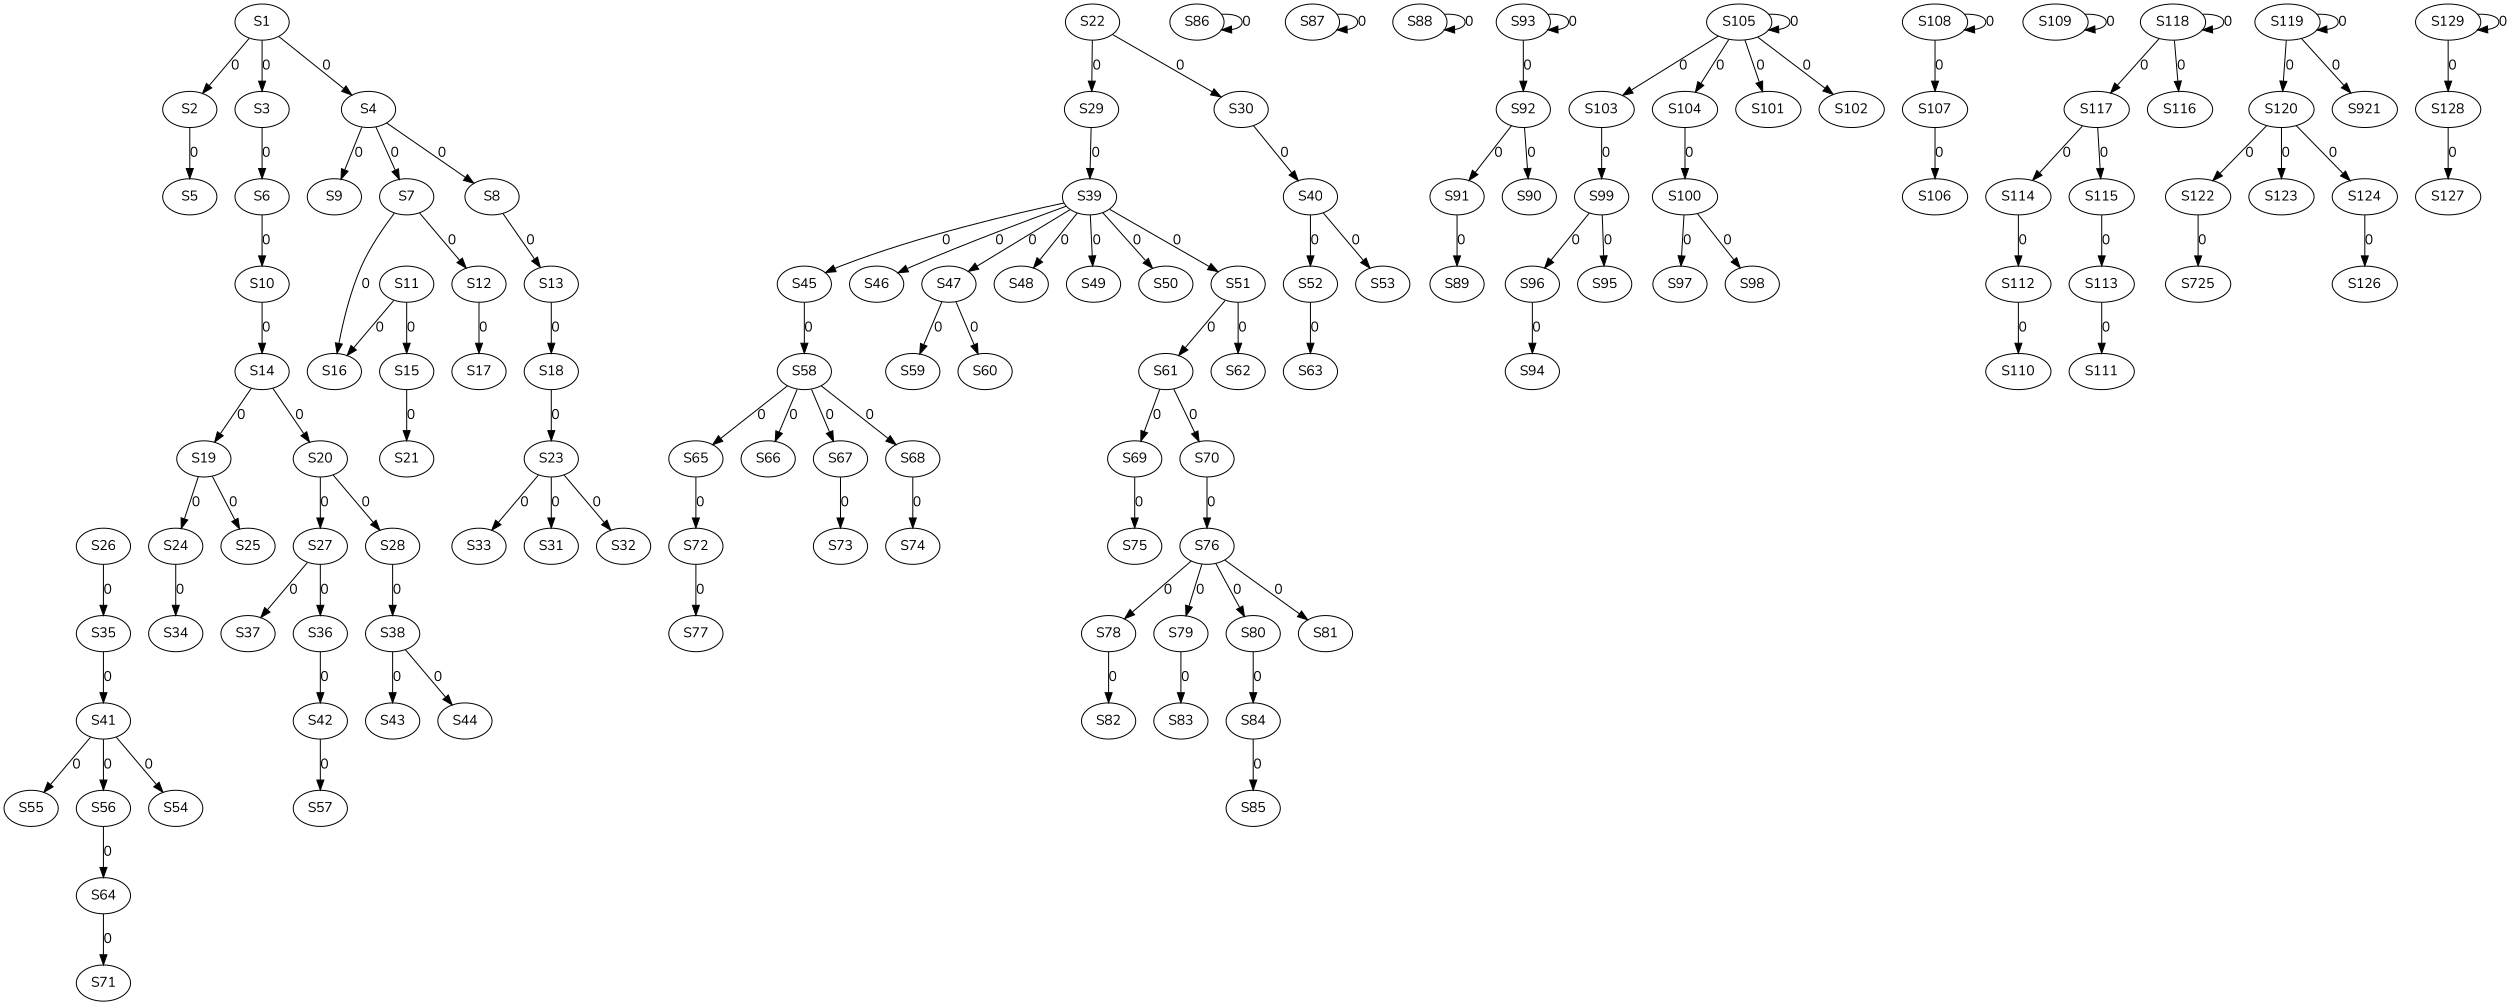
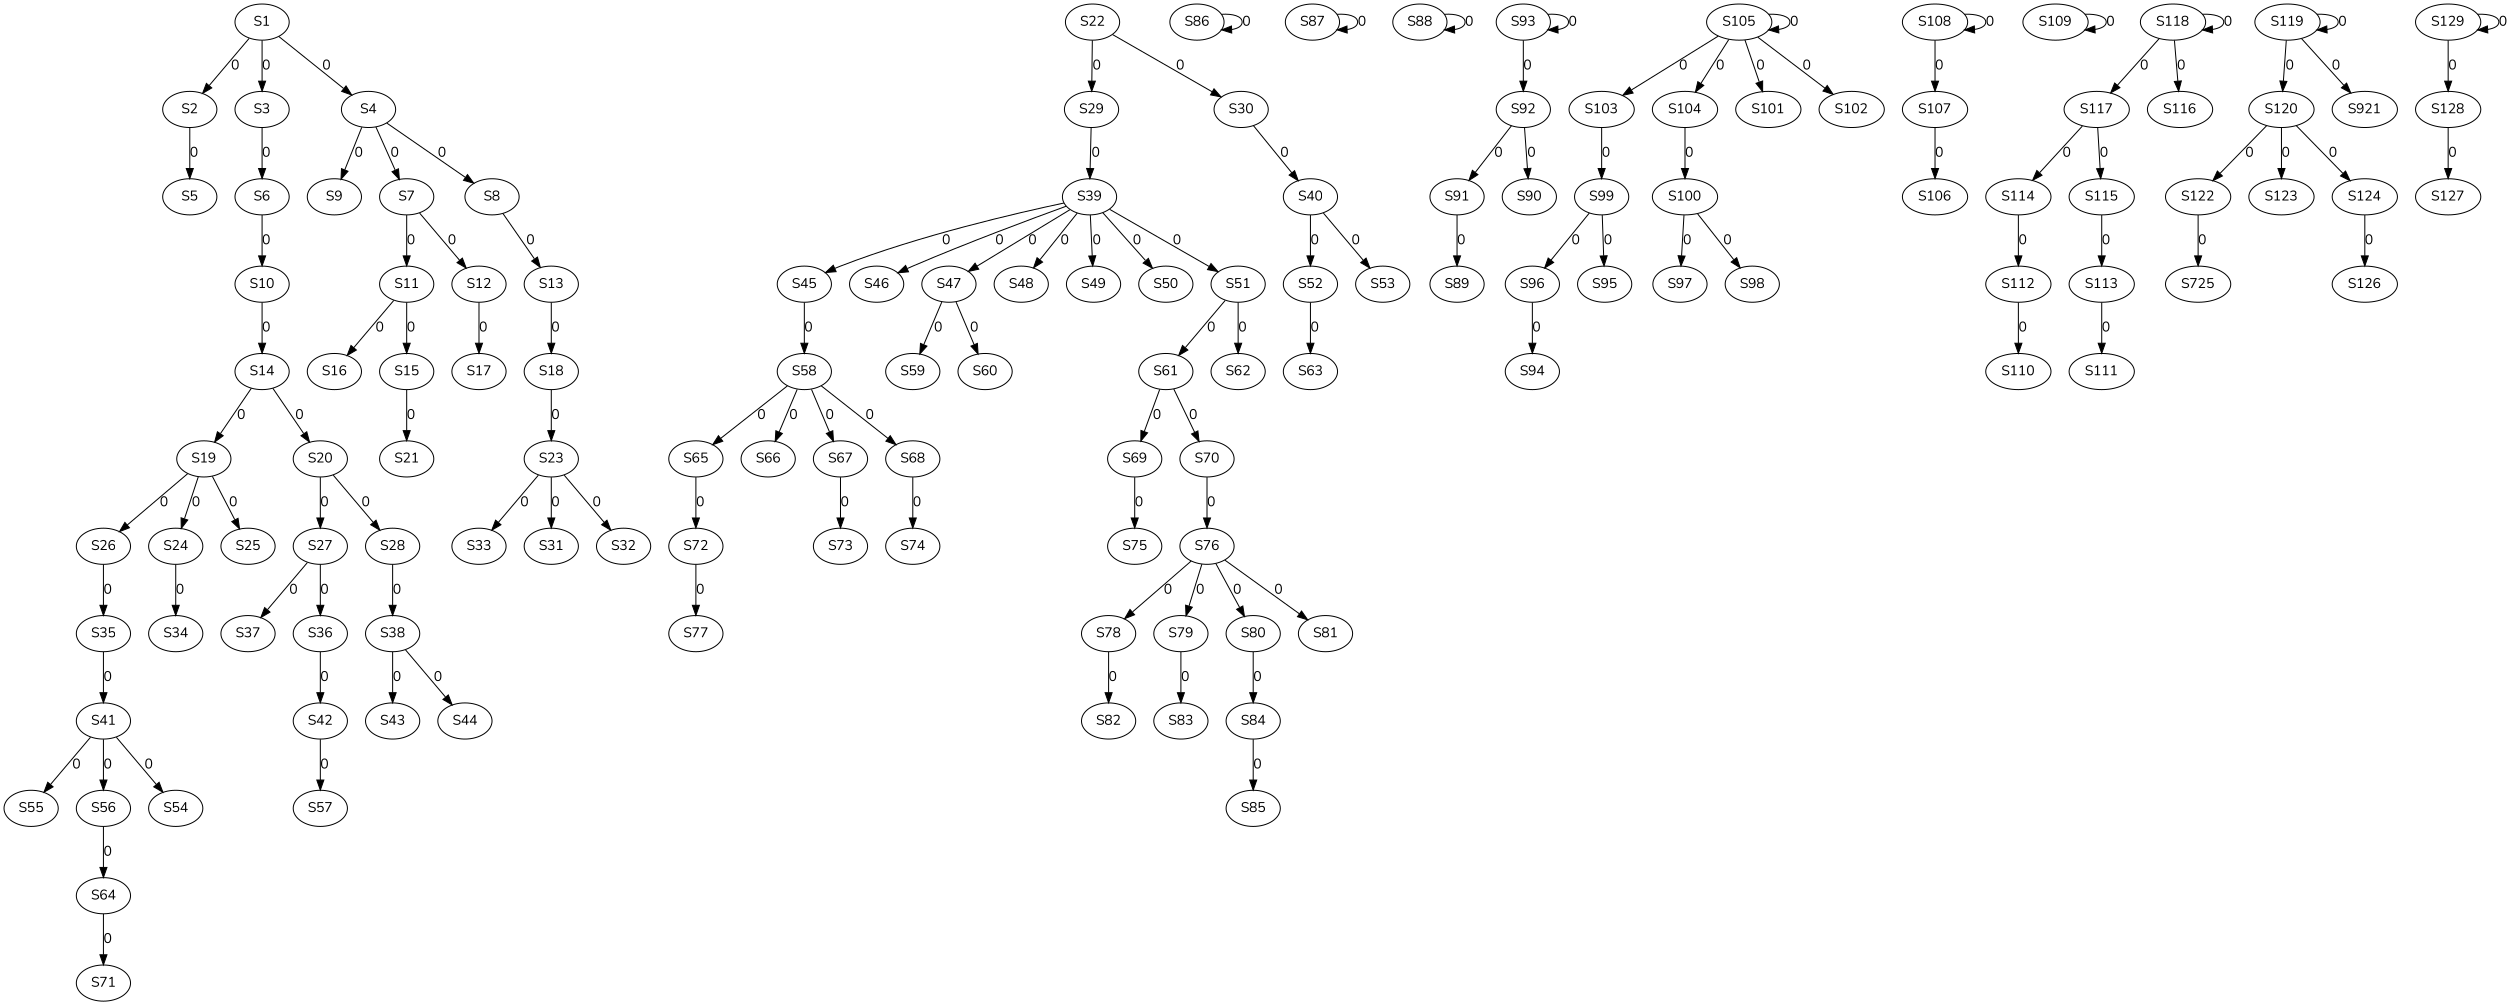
edge "S7" -> "S16": now "S7" -> "S11"
edge "S19" -> "S26": added, label "0"
